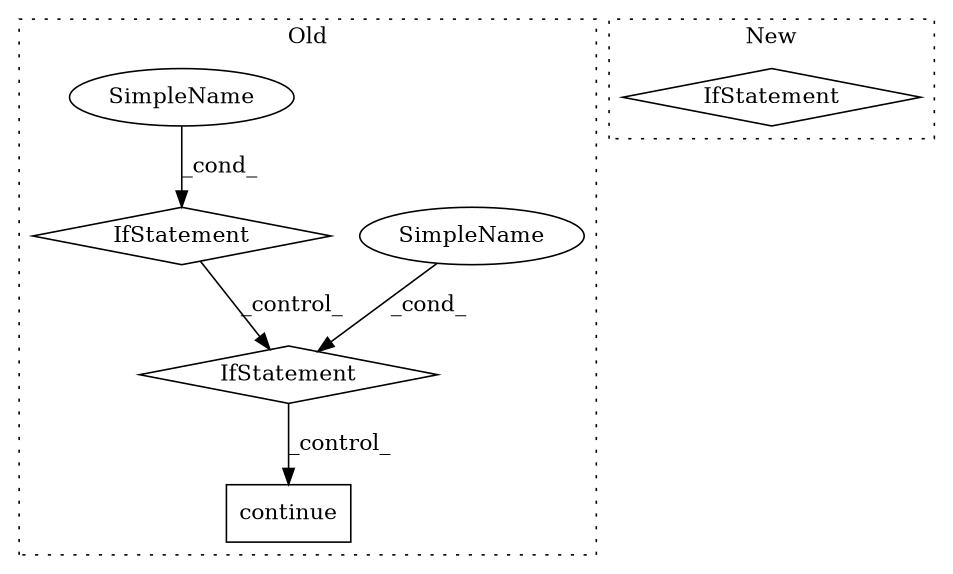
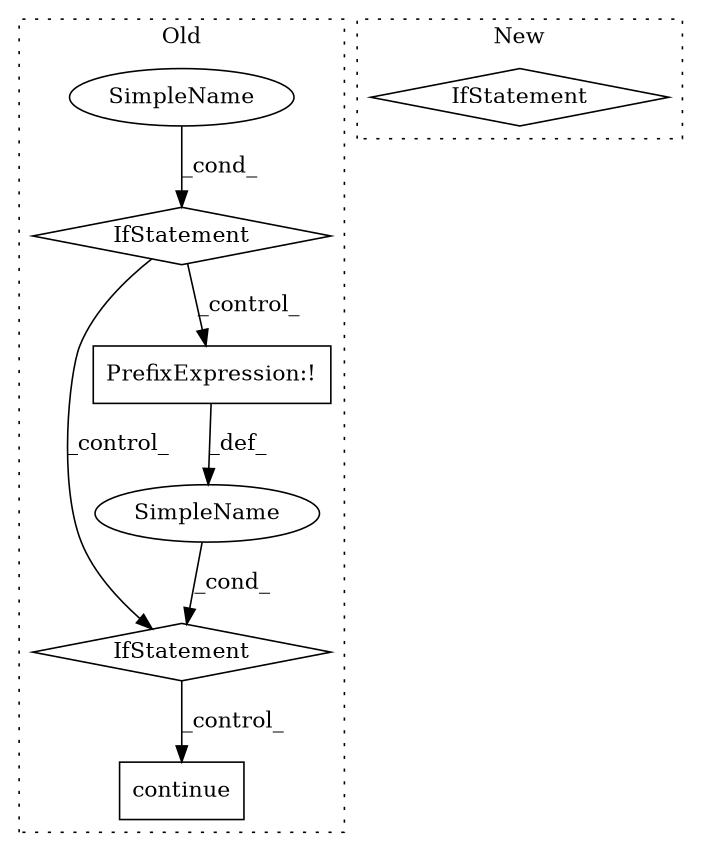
node "PrefixExpression:!": added
